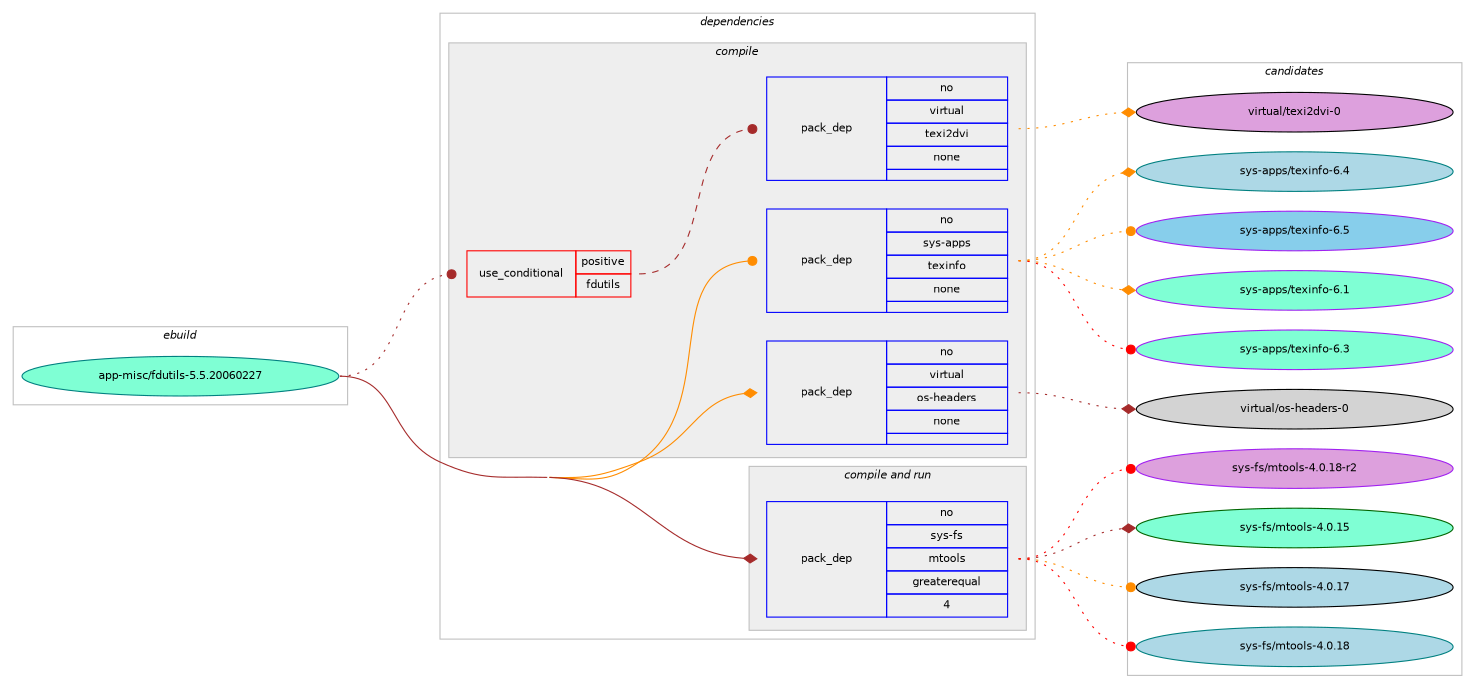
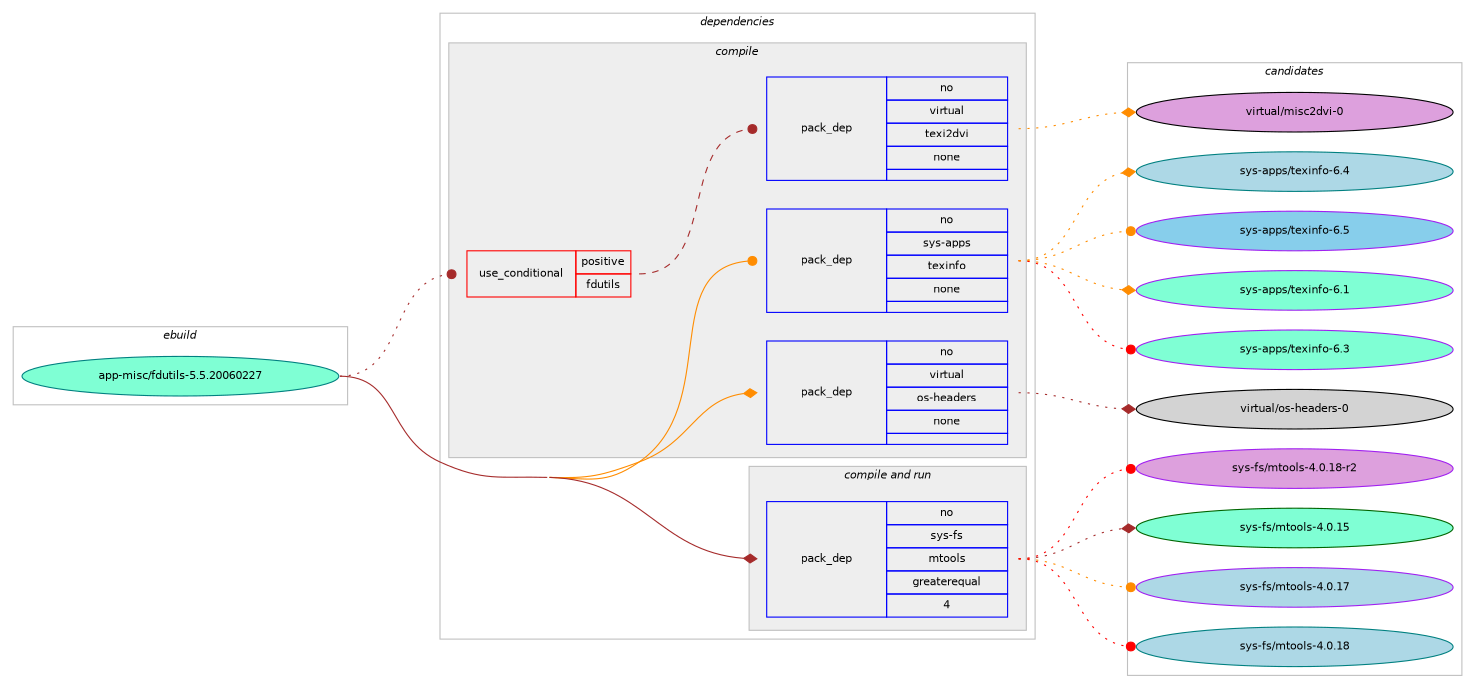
node "virtual/texi2dvi-0": label "virtual/texi2dvi-0" -> "virtual/misc2dvi-0"
node "sys-fs/mtools-4.0.17": color black -> purple
